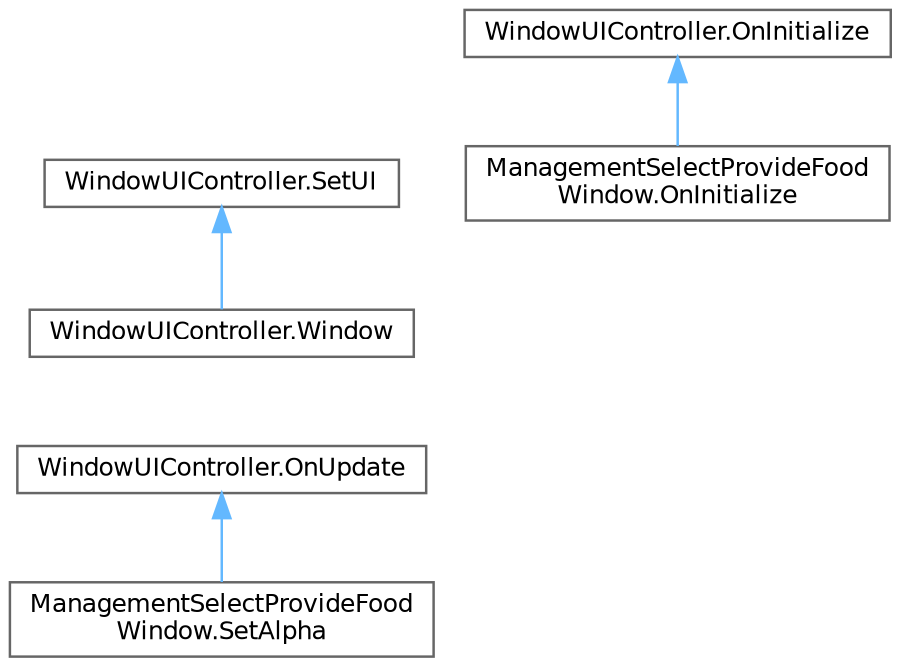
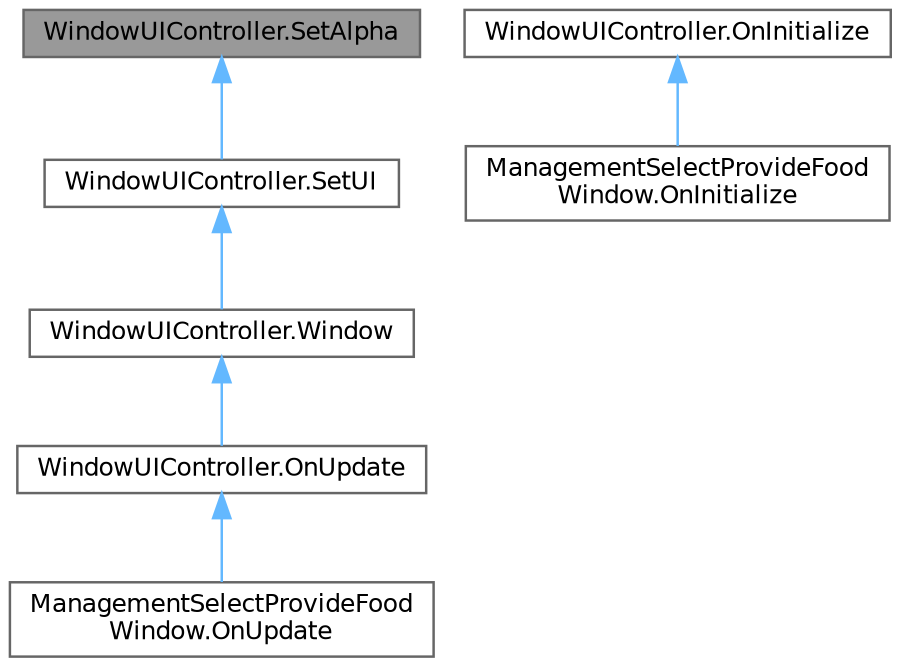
node "WindowUIController.SetAlpha": added
edge "WindowUIController.OnUpdate" -> "WindowUIController.Window": added
node "ManagementSelectProvideFood Window.SetAlpha": label "ManagementSelectProvideFood Window.SetAlpha" -> "ManagementSelectProvideFood Window.OnUpdate"
